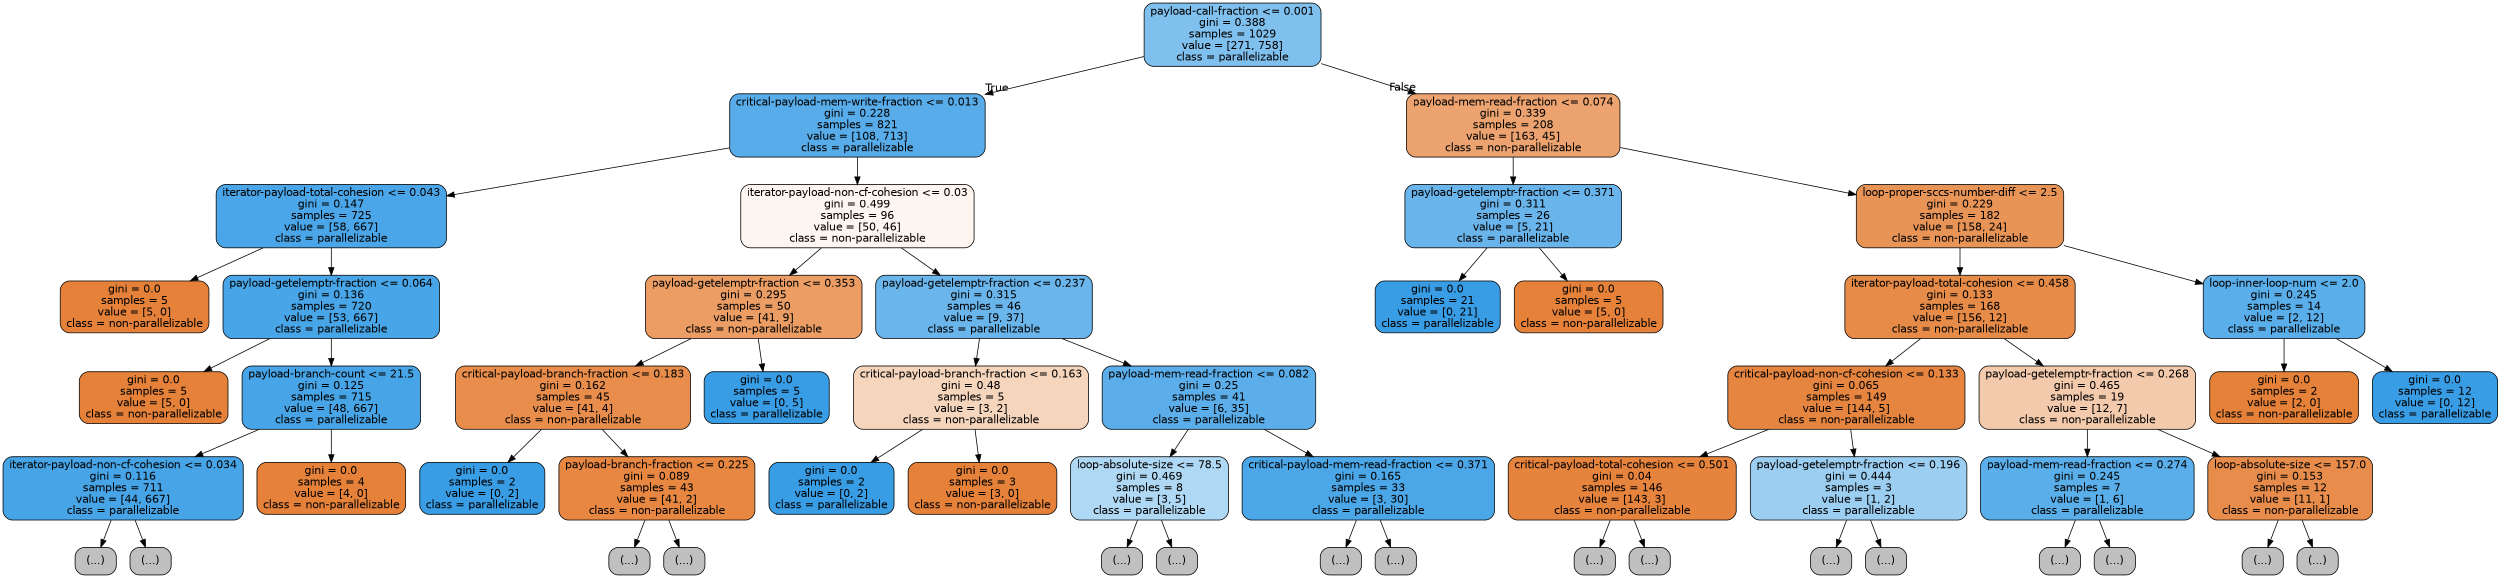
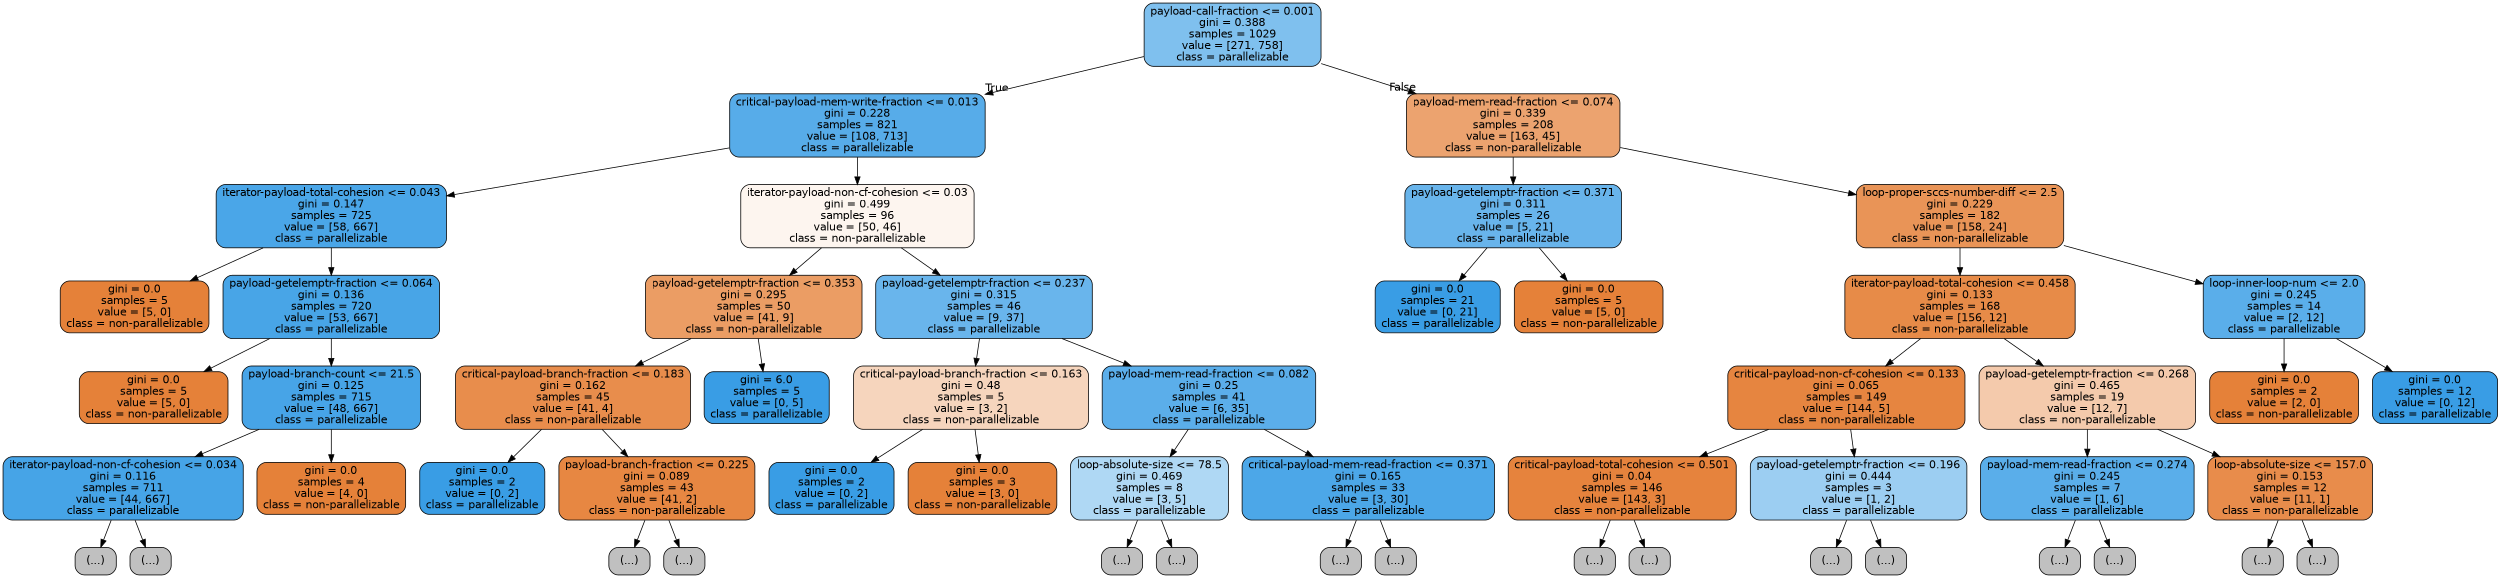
node "gini = 0.0 samples = 5 value = [0, 5] class = parallelizable": label "gini = 0.0 samples = 5 value = [0, 5] class = parallelizable" -> "gini = 6.0 samples = 5 value = [0, 5] class = parallelizable"
